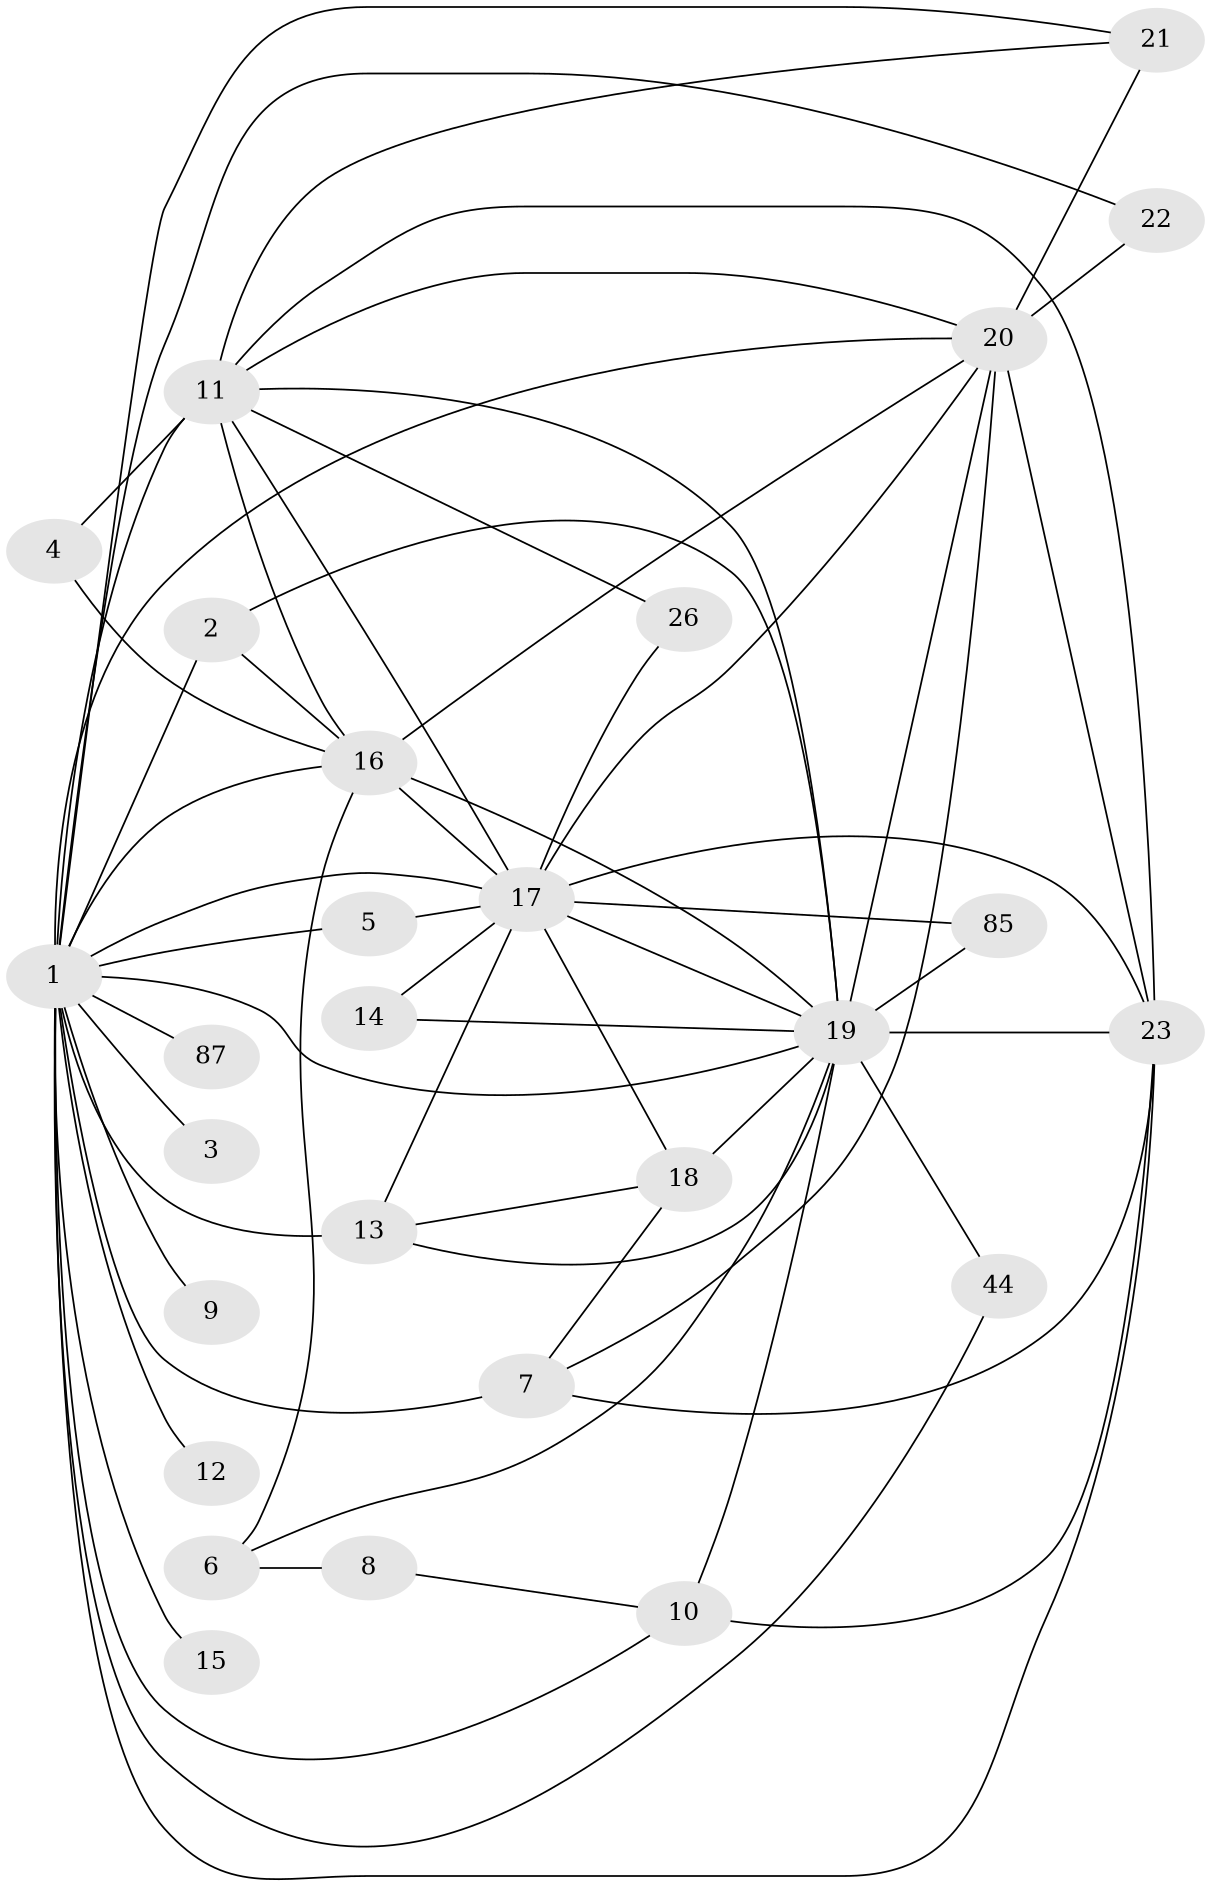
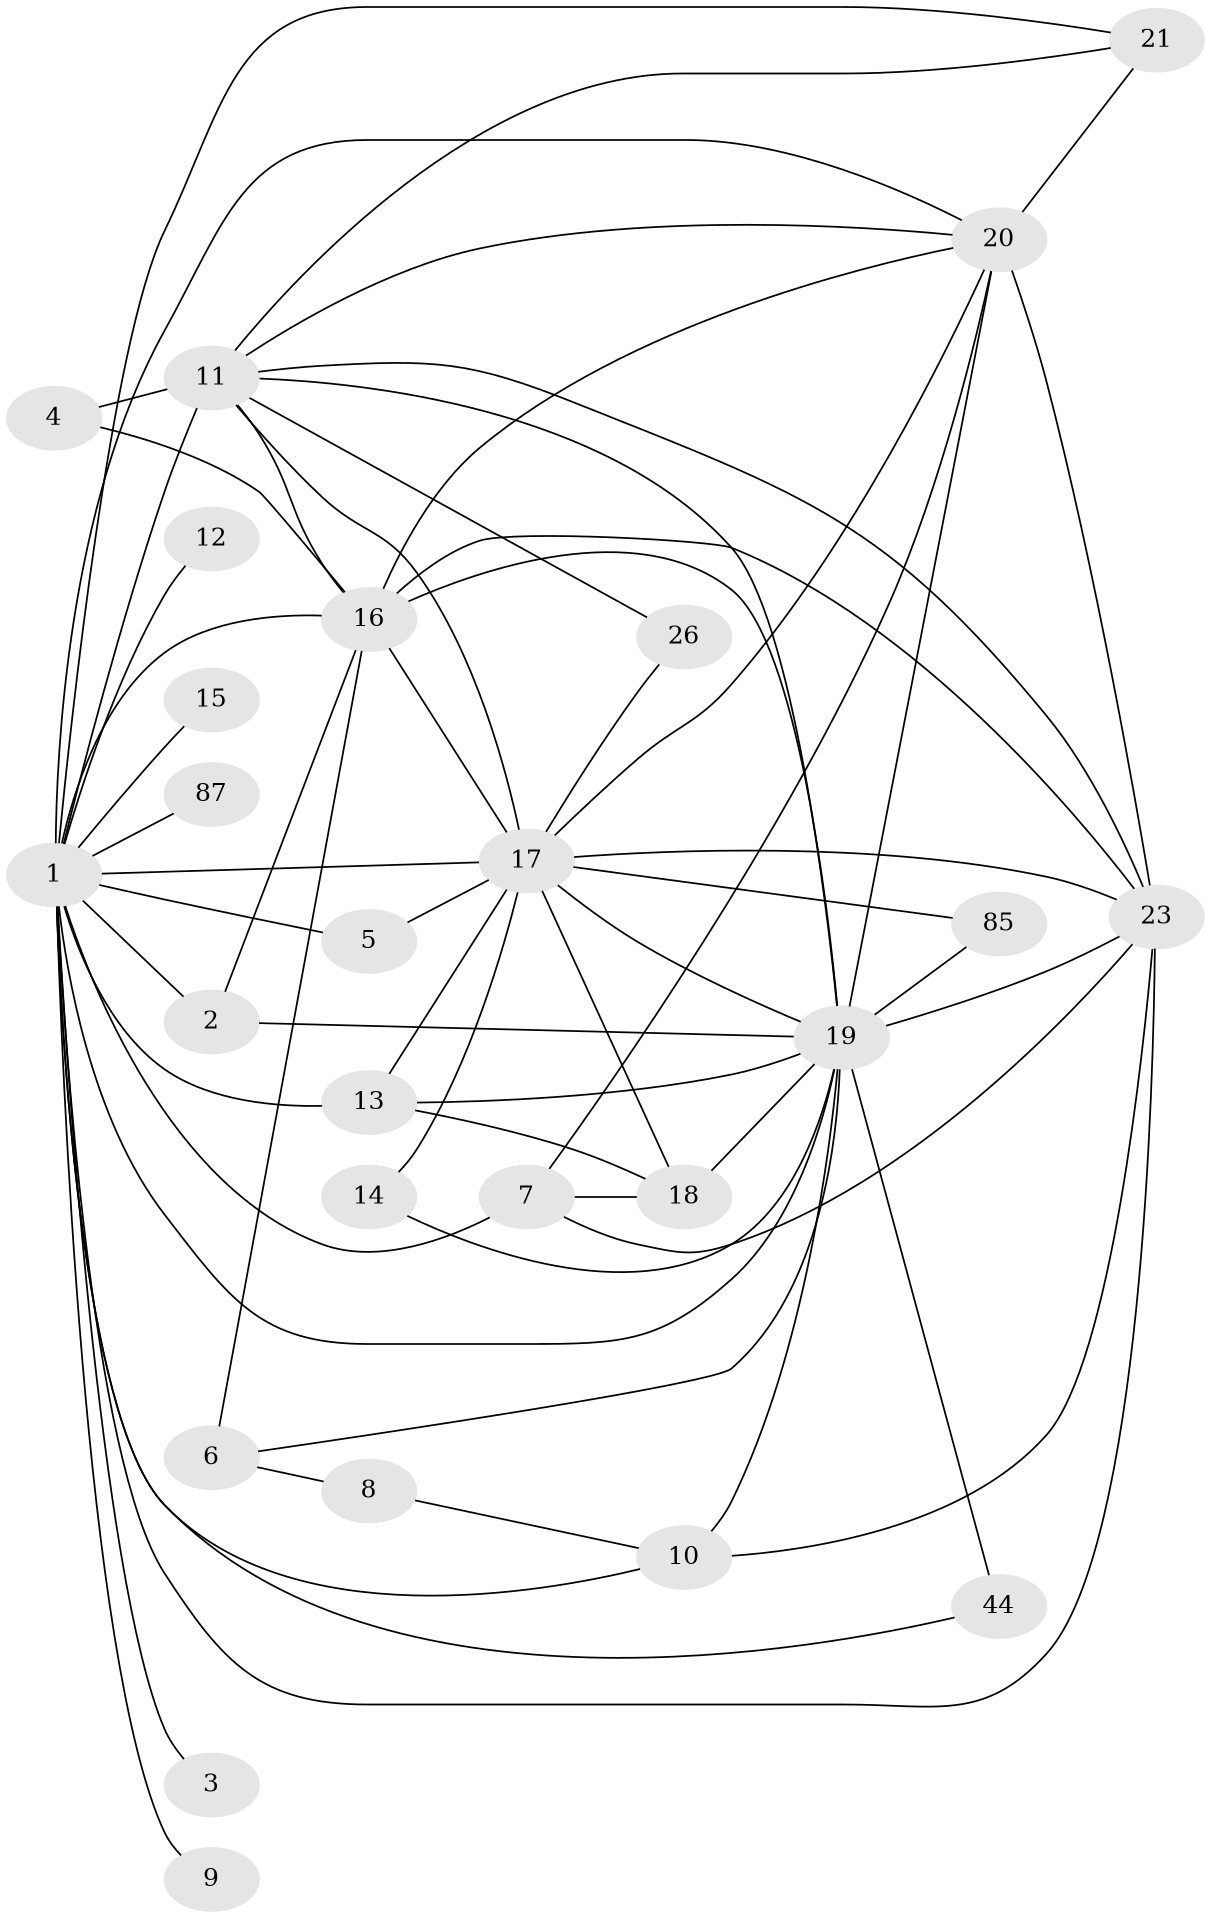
node "22": removed
edge "16" -- "23": added
